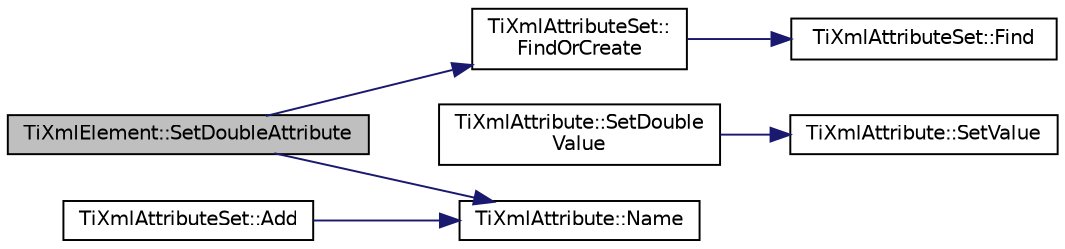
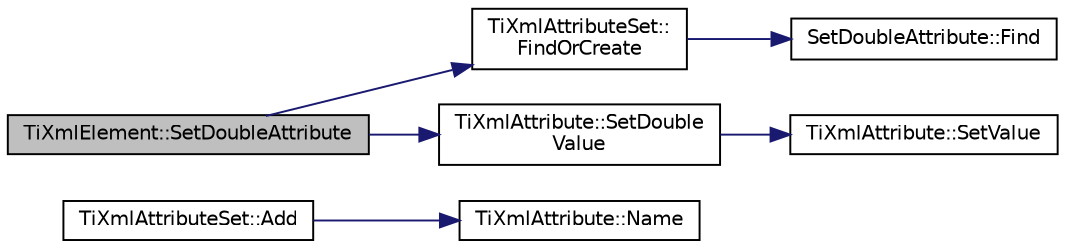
node "TiXmlAttributeSet::Find": label "TiXmlAttributeSet::Find" -> "SetDoubleAttribute::Find"
edge "TiXmlElement::SetDoubleAttribute" -> "TiXmlAttribute::Name": now "TiXmlElement::SetDoubleAttribute" -> "TiXmlAttribute::SetDouble Value"
